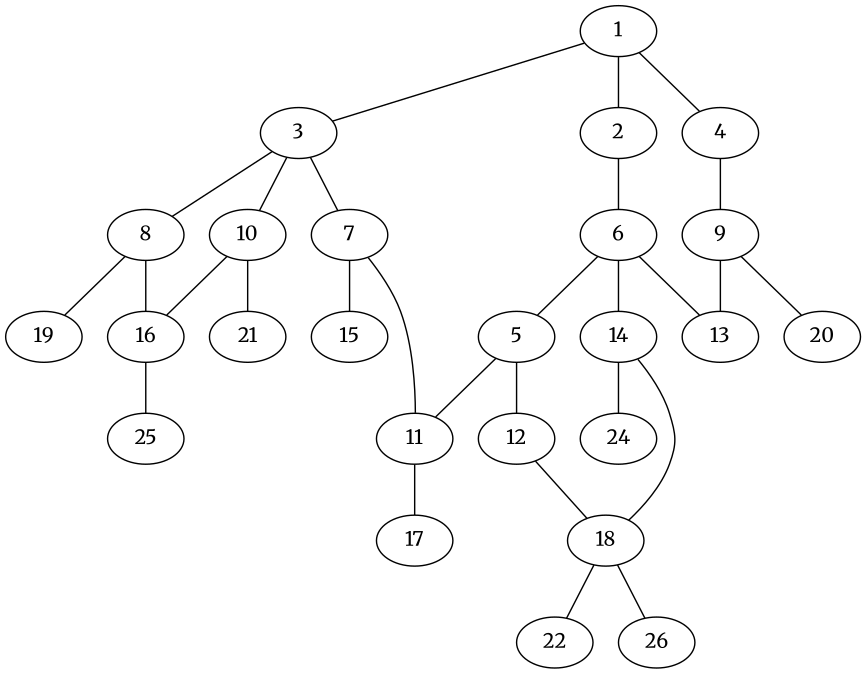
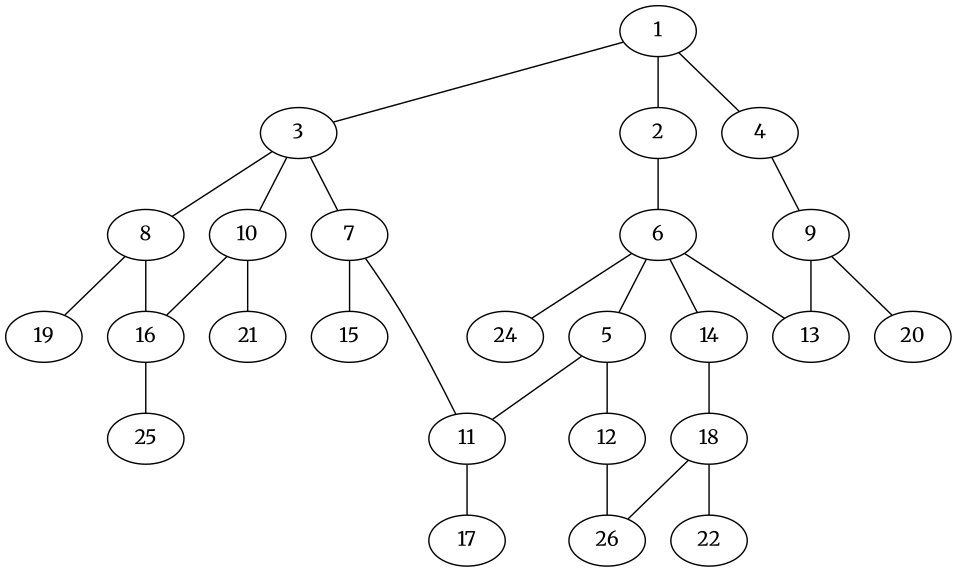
edge "14" -- "24": now "6" -- "24"
edge "12" -- "18": now "12" -- "26"
